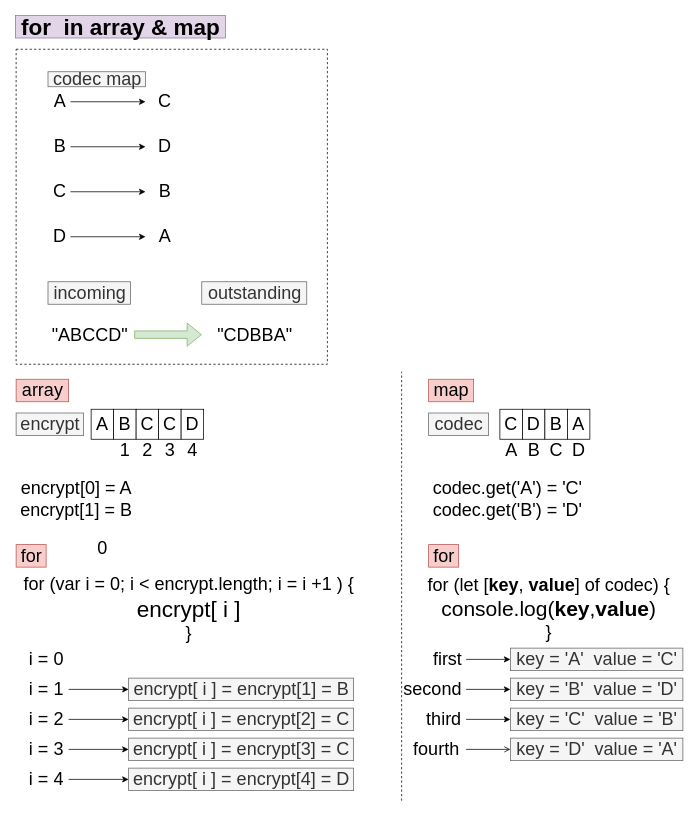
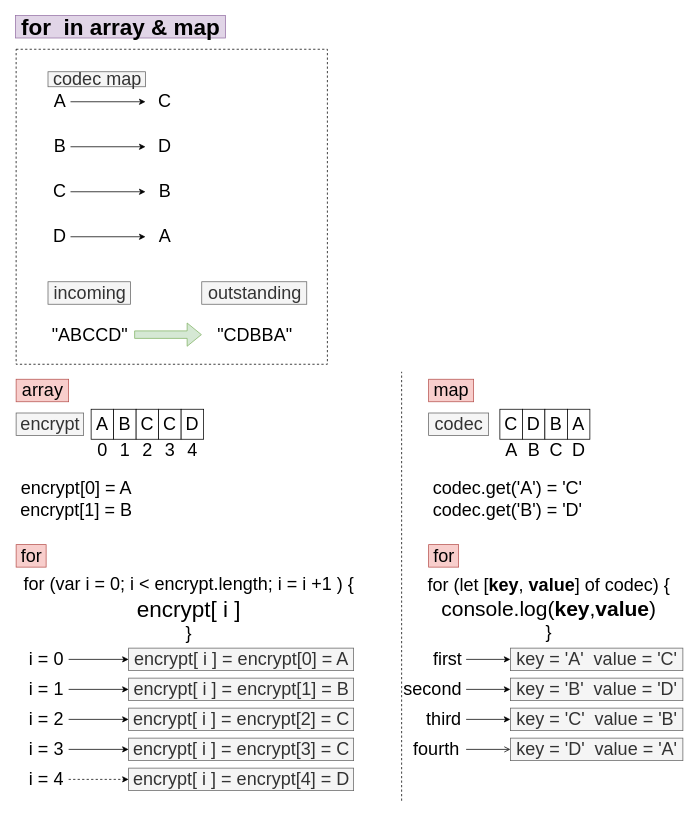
node "0": moved (102, 548) -> (102, 450)
edge "i = 0" -> "encrypt[ i ] = encrypt[0] = A": added
node "encrypt[ i ] = encrypt[0] = A": added
edge "i = 4" -> "encrypt[ i ] = encrypt[4] = D": style solid -> dashed
